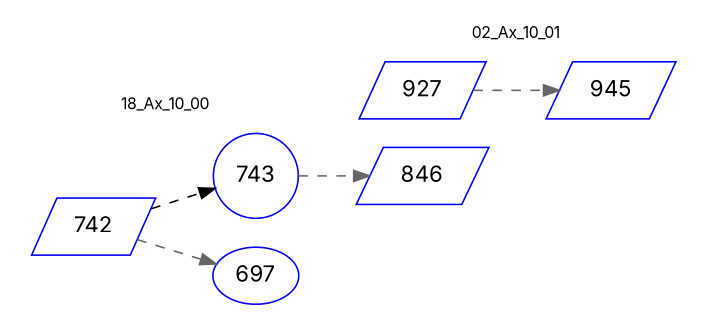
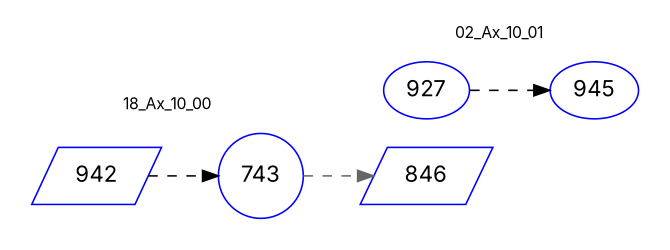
node "927": shape parallelogram -> ellipse
edge "927" -> "945": color gray40 -> black
node "945": shape parallelogram -> ellipse
node "742": label "742" -> "942"
node "697": removed
